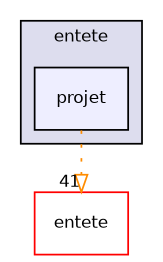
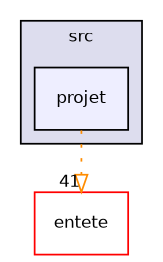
cluster "entete": label "entete" -> "src"
